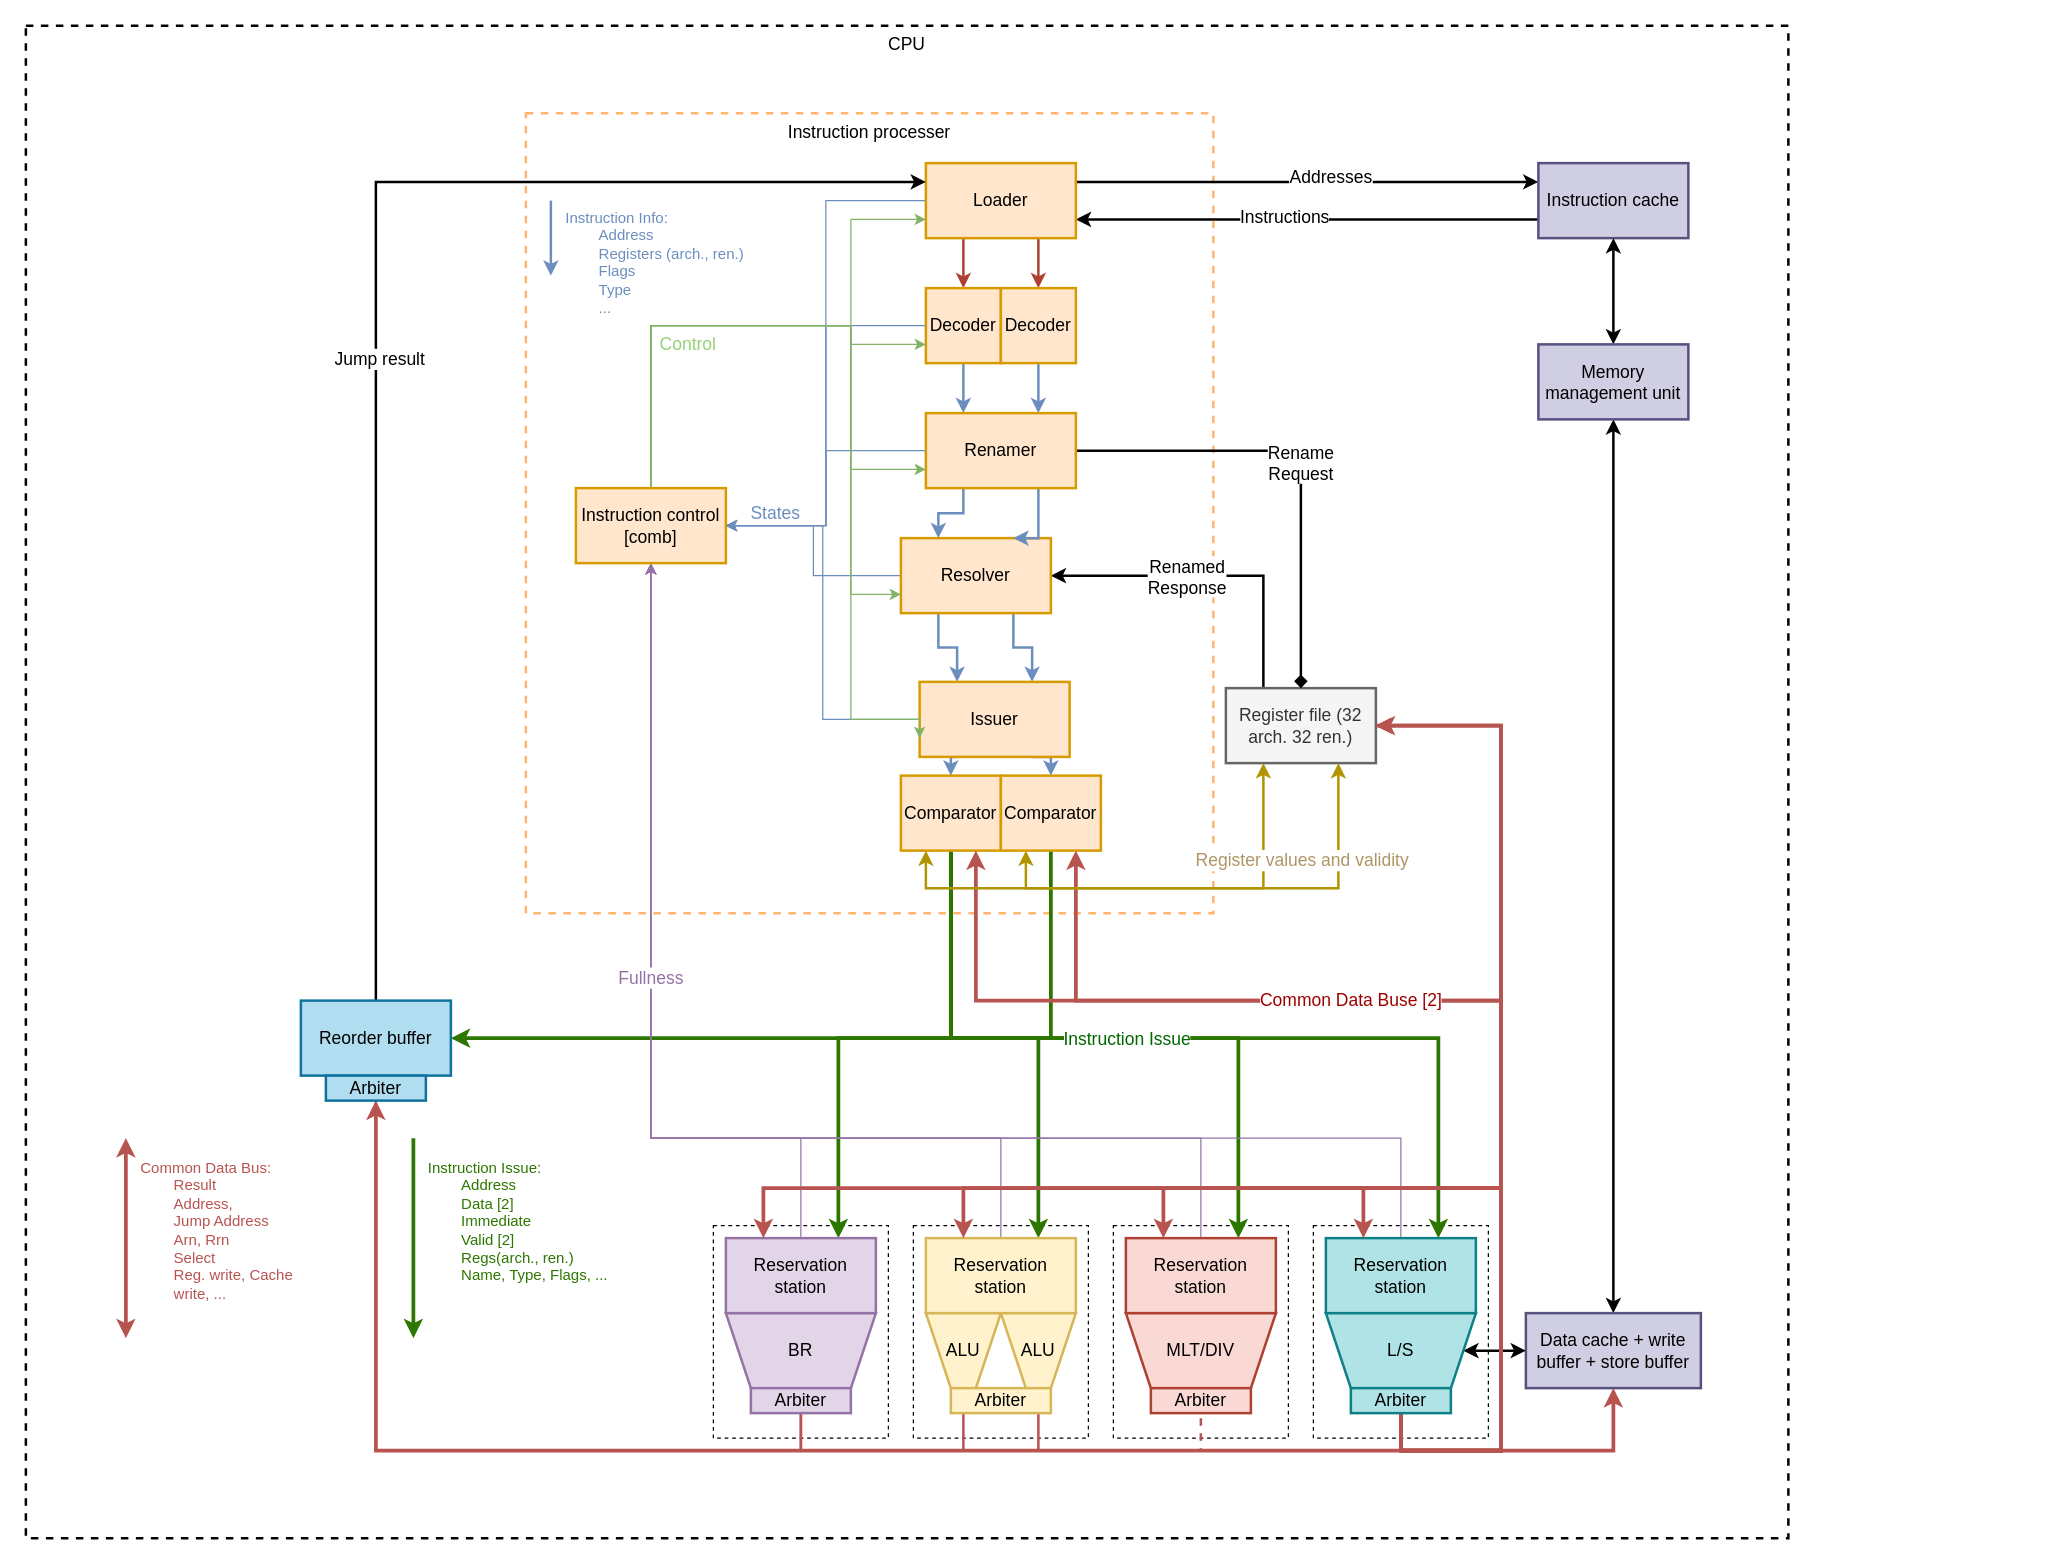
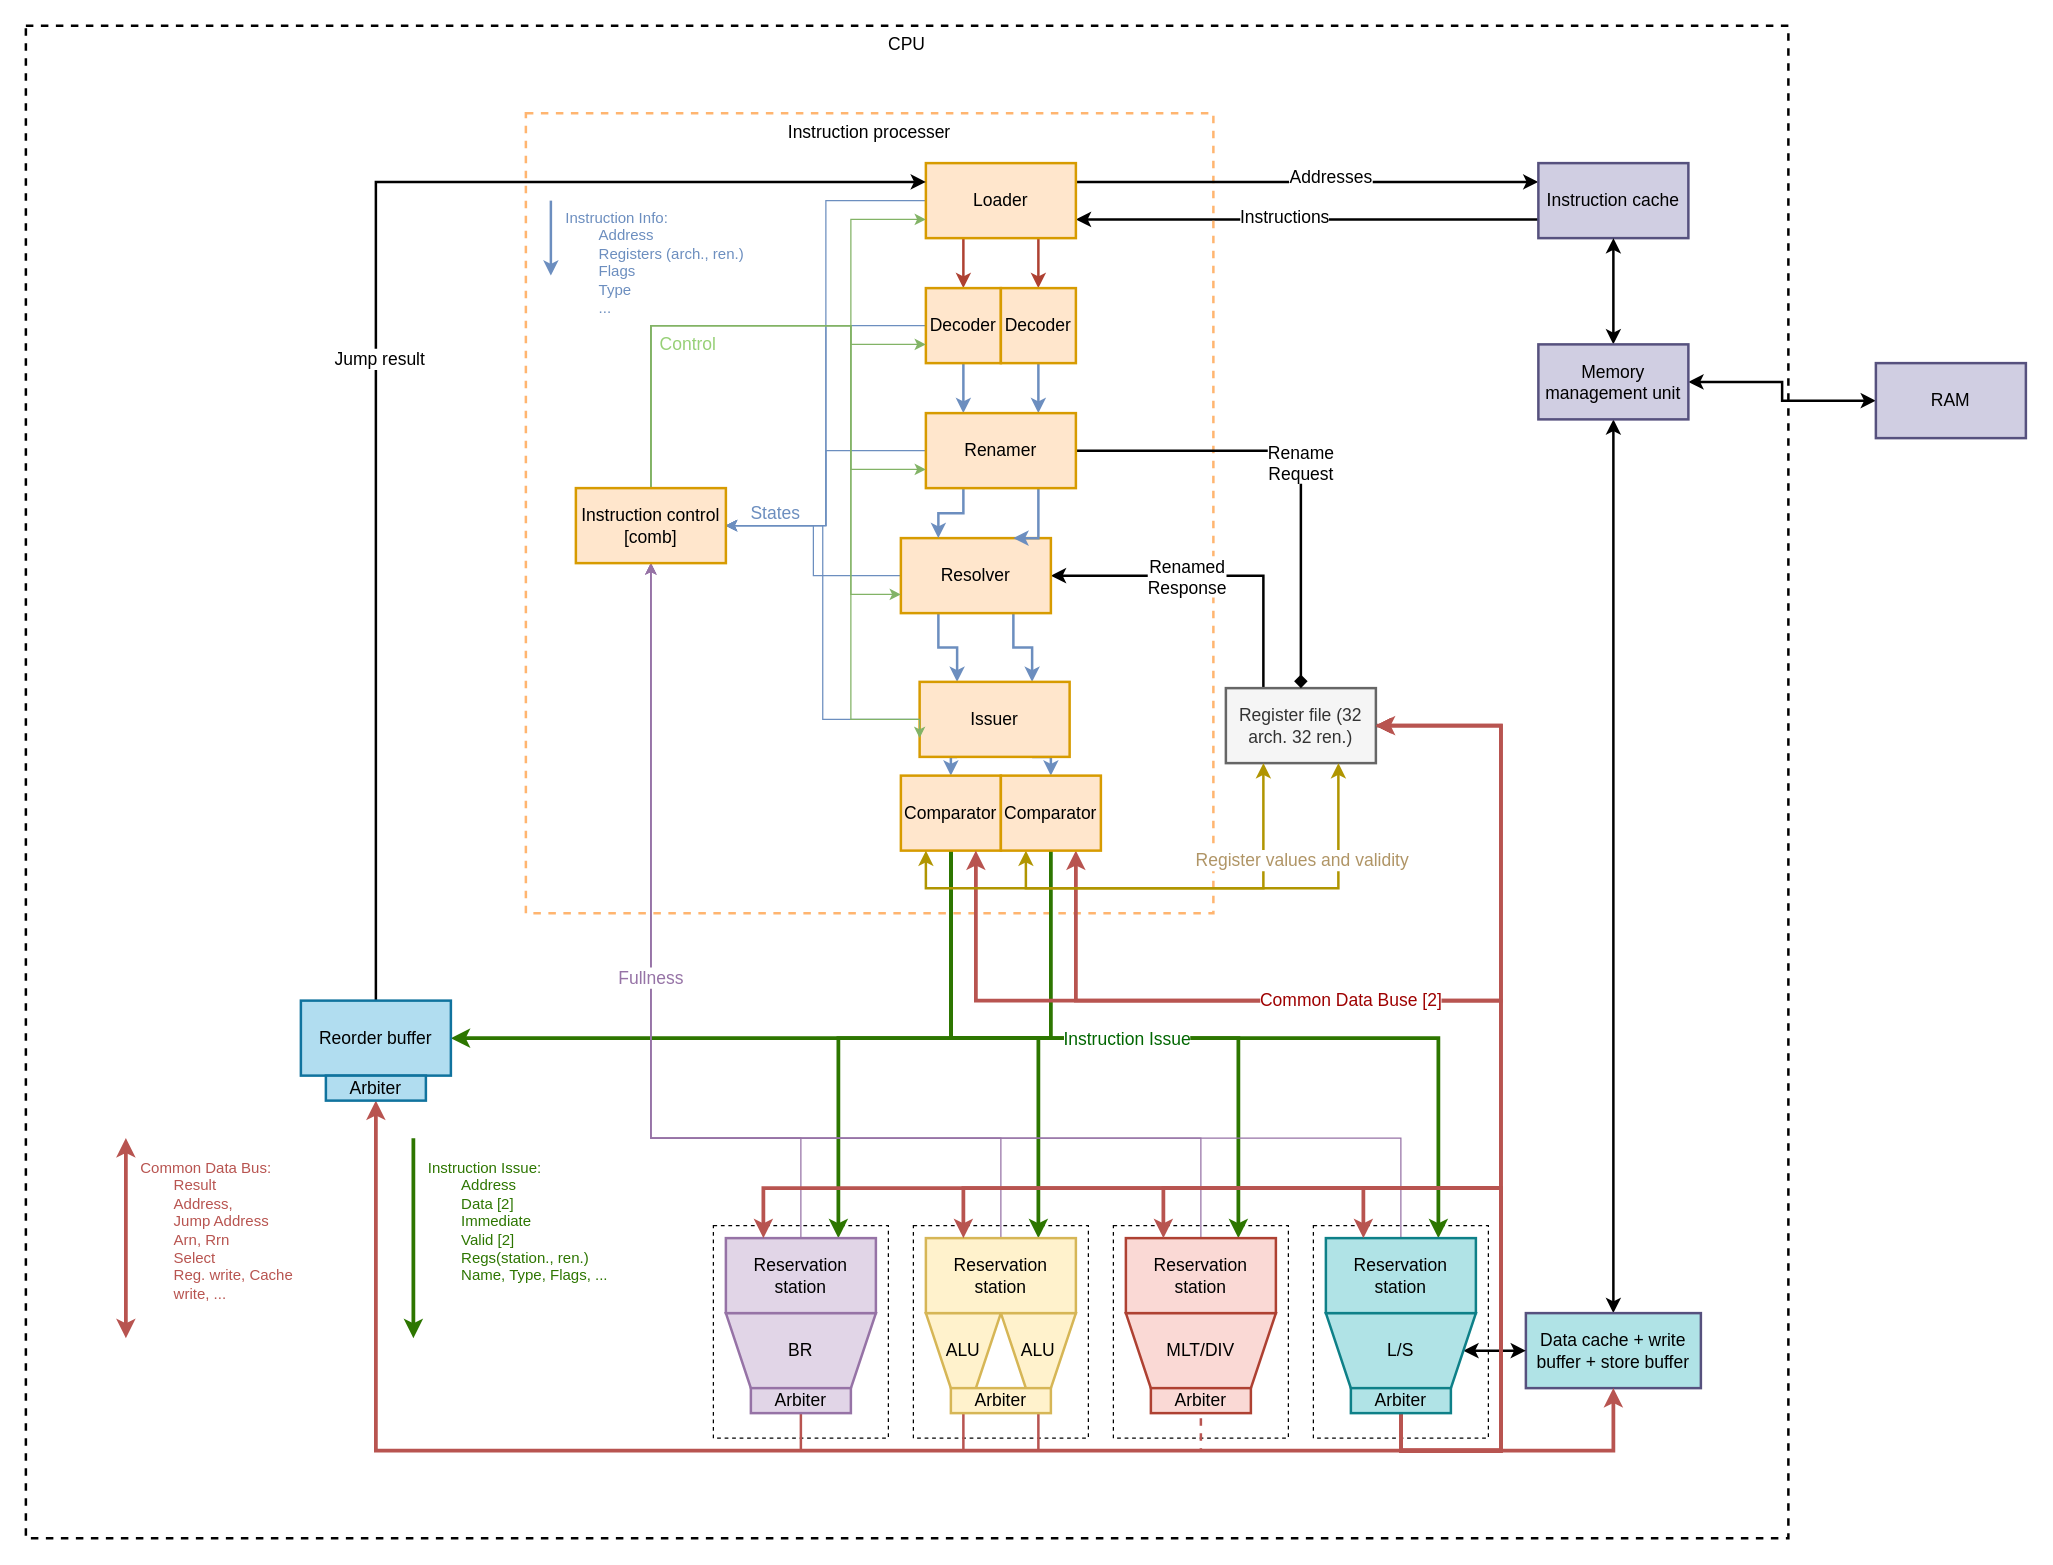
edge "Memory management unit" -- "RAM": added
node "RAM": added
edge "BR" -> "Reorder buffer": removed
node "Instruction Issue: Address Data [2] Immediate Valid [2] Regs(arch., ren.) Name, Type, Flags, ...": label "Instruction Issue: Address Data [2] Immediate Valid [2] Regs(arch., ren.) Name, Type, Flags, ..." -> "Instruction Issue: Address Data [2] Immediate Valid [2] Regs(station., ren.) Name, Type, Flags, ..."
node "Data cache + write buffer + store buffer": fillcolor #d0cee2 -> #b0e3e6
